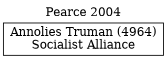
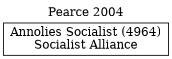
node "Annolies Truman (4964) Socialist Alliance": label "Annolies Truman (4964) Socialist Alliance" -> "Annolies Socialist (4964) Socialist Alliance"
